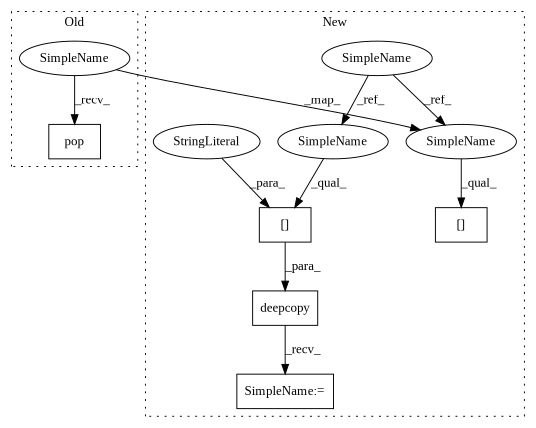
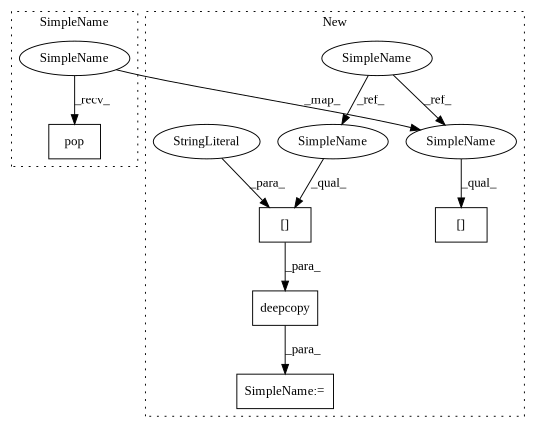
cluster "Old": label "Old" -> "SimpleName"
edge "deepcopy" -> "SimpleName:=": label "_recv_" -> "_para_"
